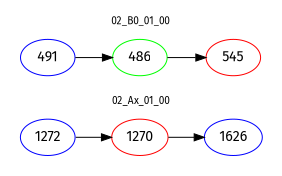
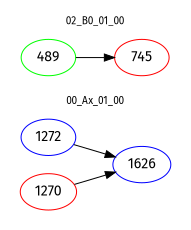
node "491": removed
node "486": label "486" -> "489"
node "545": label "545" -> "745"
cluster "02_Ax_01_00": label "02_Ax_01_00" -> "00_Ax_01_00"
edge "1272" -> "1270": now "1272" -> "1626"
